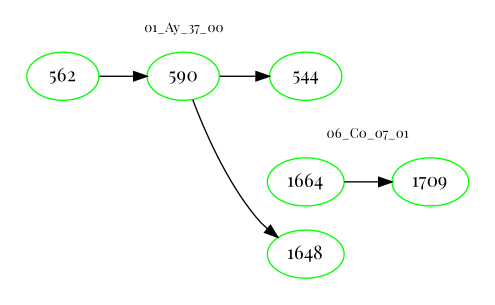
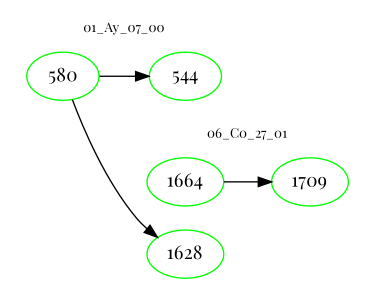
cluster "01_Ay_37_00": label "01_Ay_37_00" -> "01_Ay_07_00"
node "562": removed
node "590": label "590" -> "580"
cluster "06_C0_07_01": label "06_C0_07_01" -> "06_C0_27_01"
node "1648": label "1648" -> "1628"
